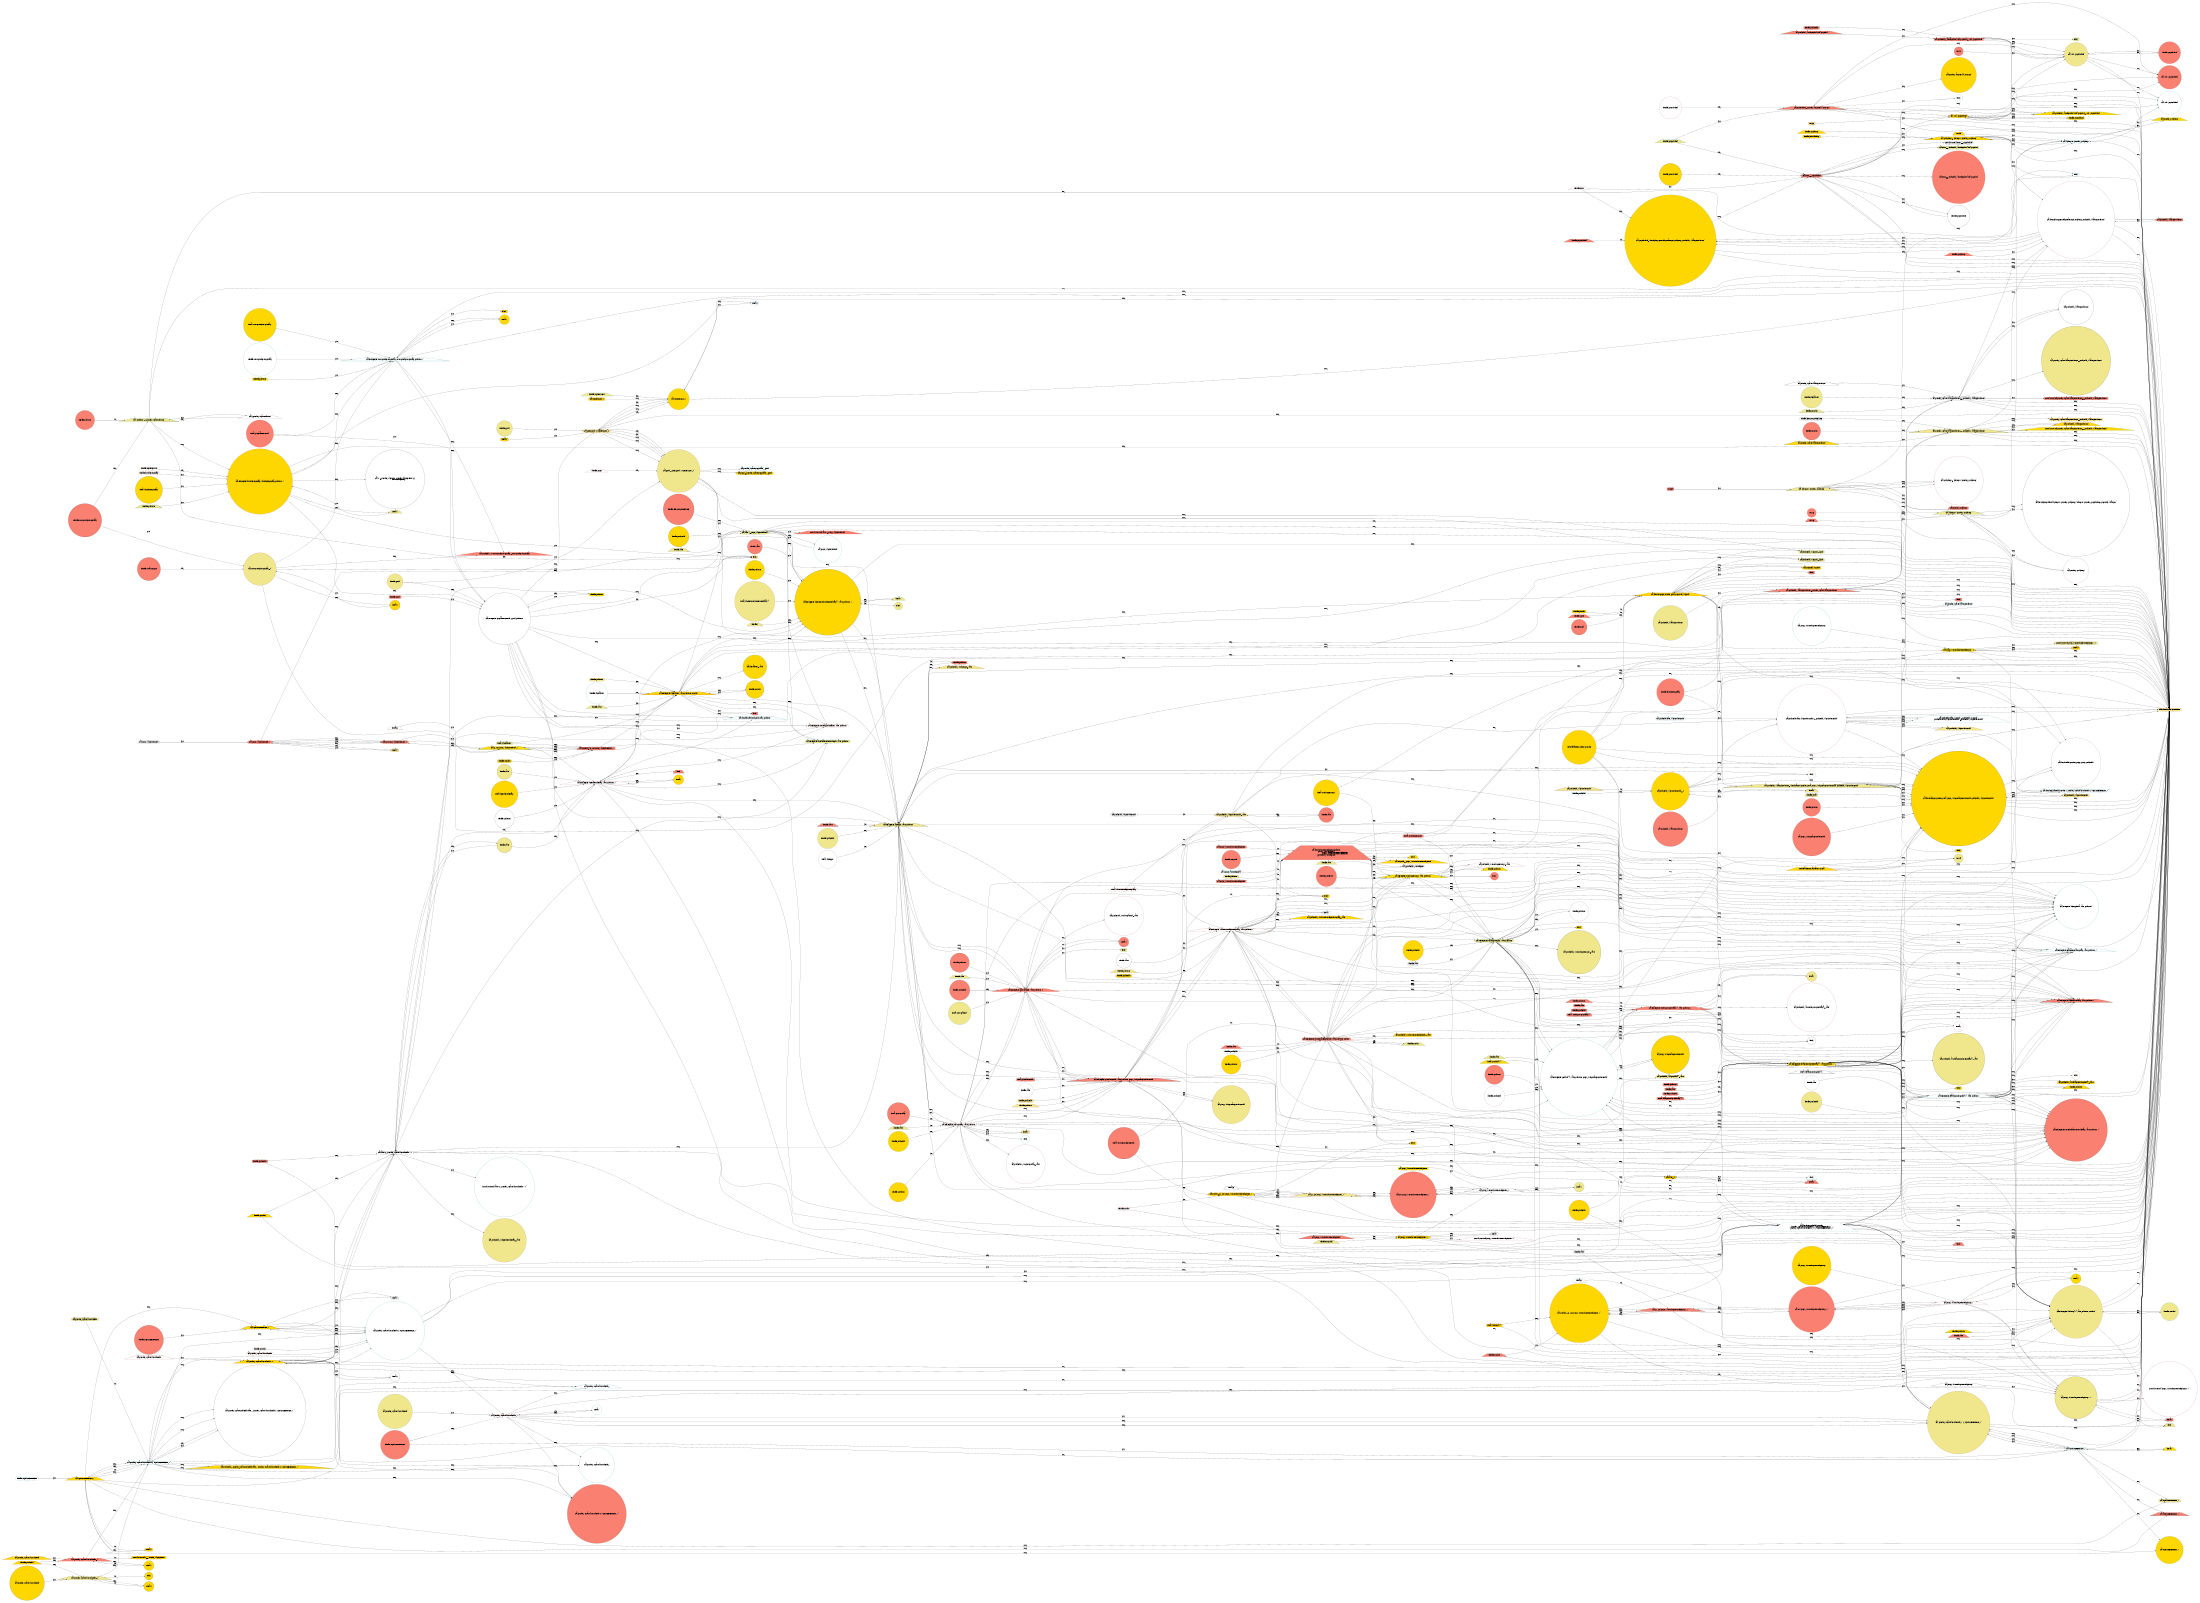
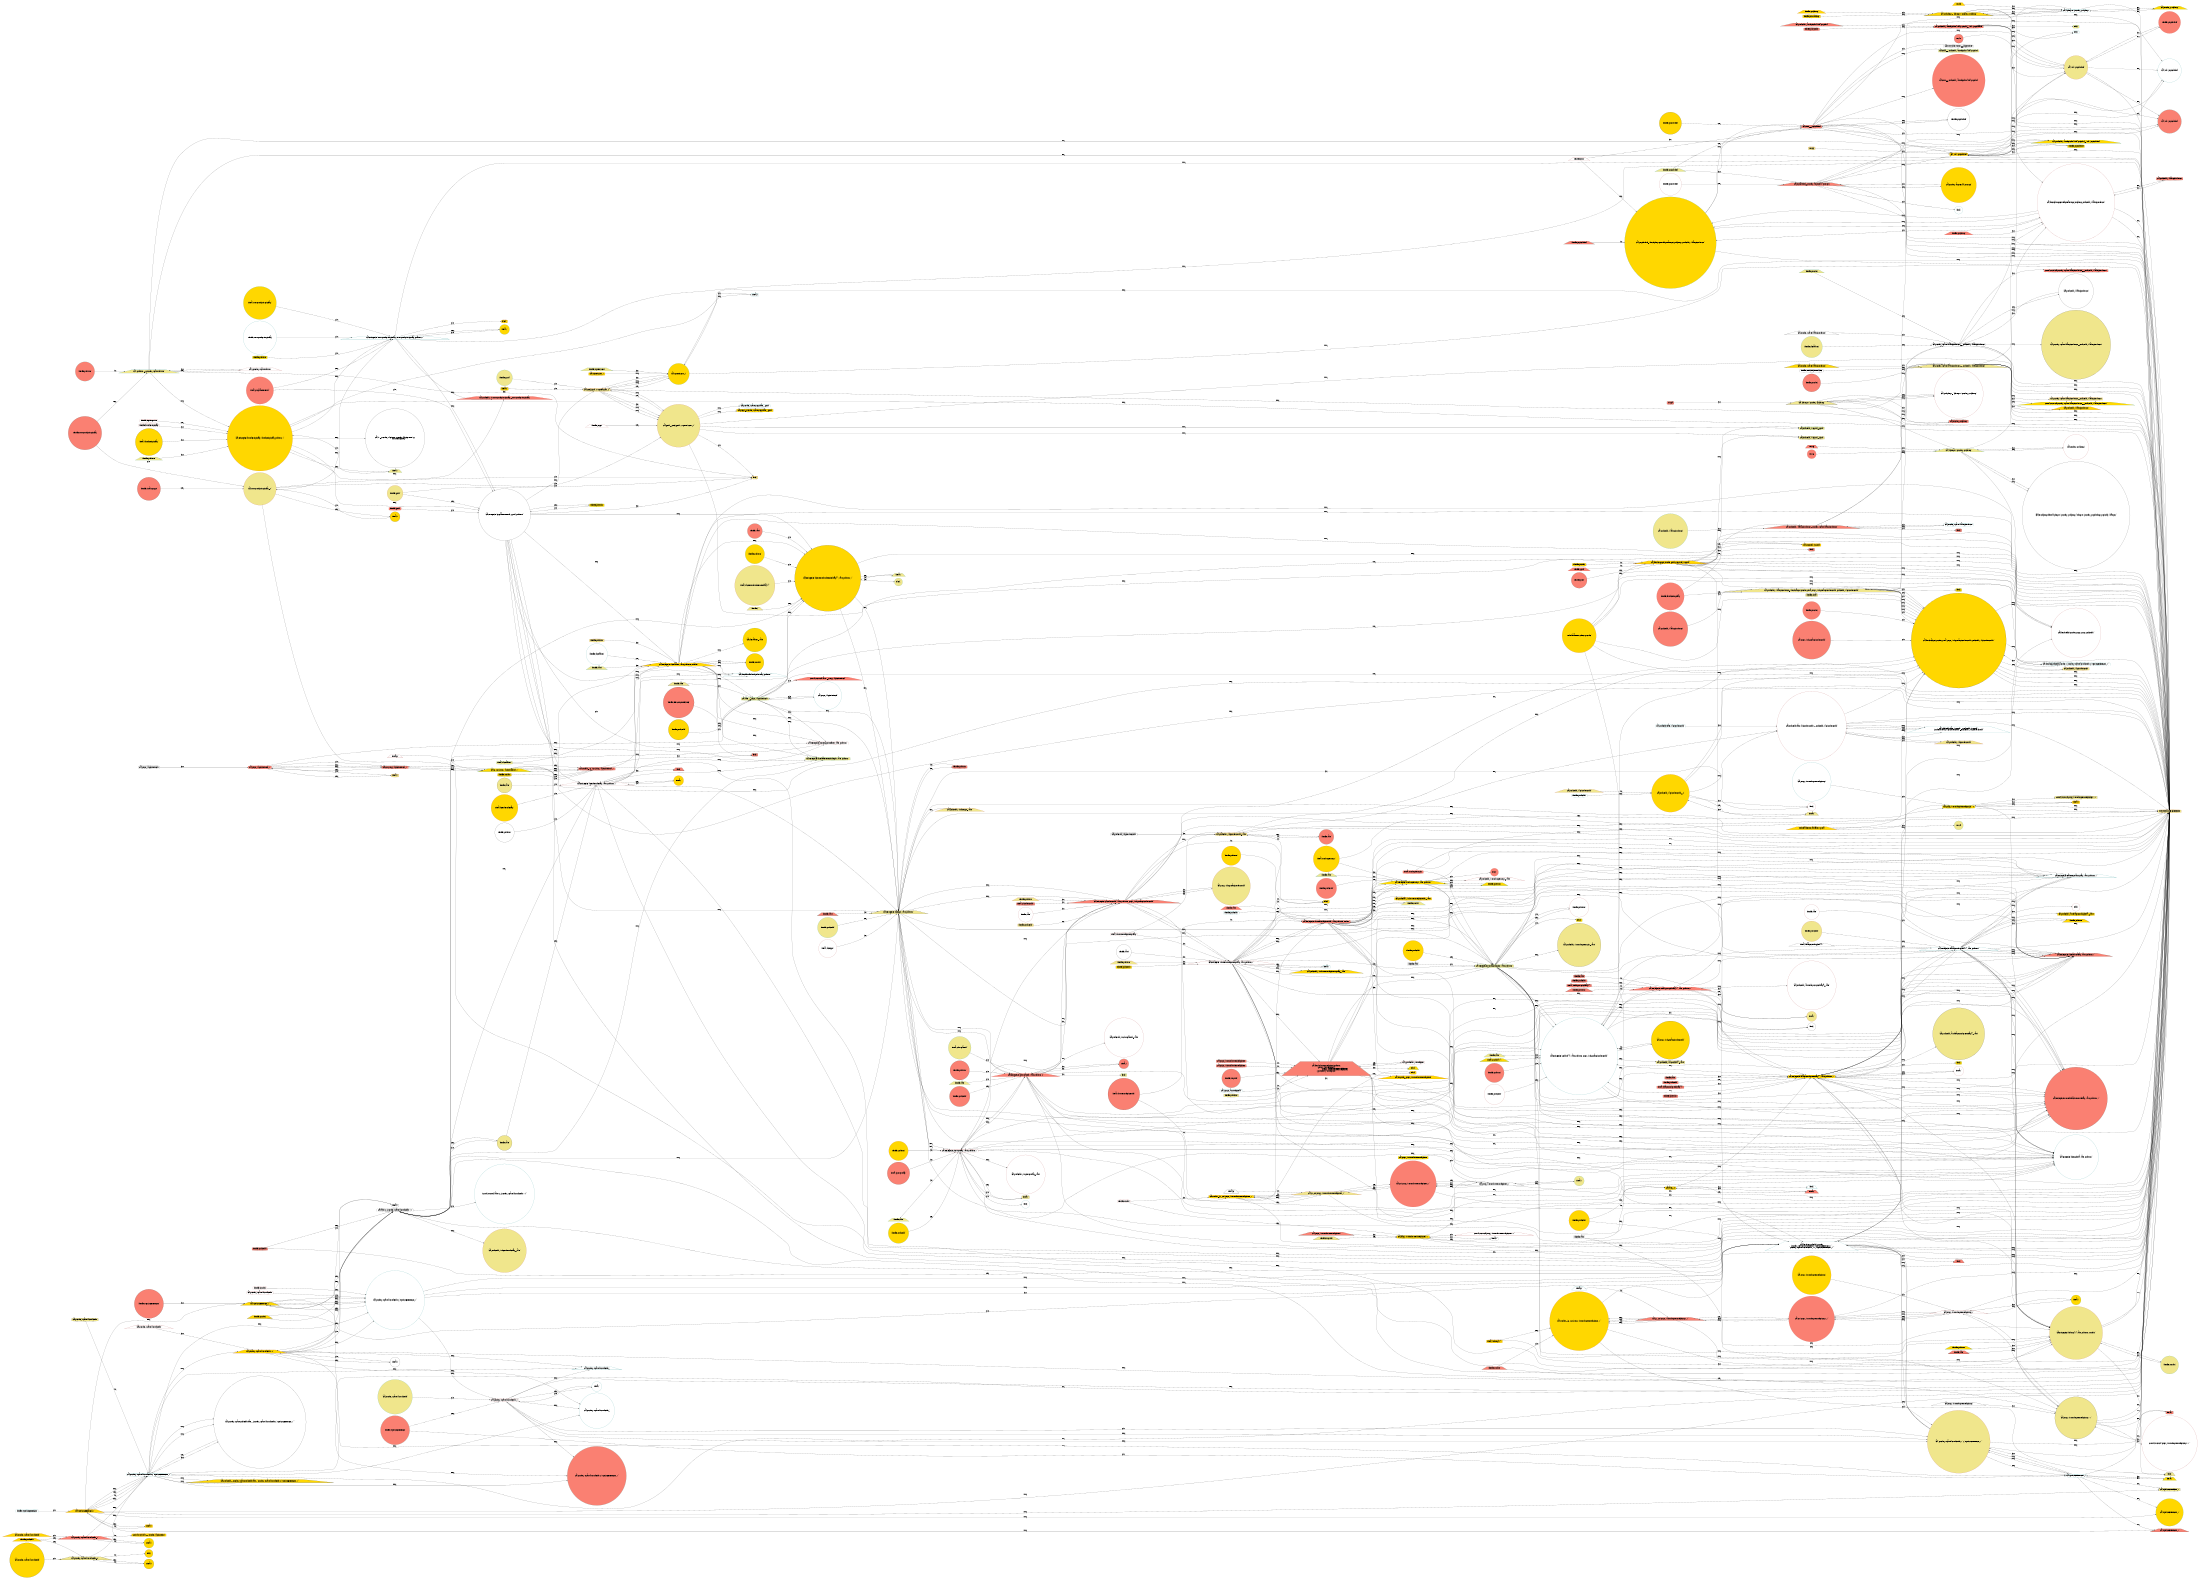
edge "(Call,ps_codec->as_process[0].ps_cur_pic)" -> "(Call,ps_pic_buf_ref = ps_codec->as_process[0].ps_cur_pic)": added, label "AST:"
edge "(Call,pps_id = CLIP3(pps_id, 0, MAX_PPS_CNT - 2))" -> "(MethodReturn,IHEVCD_ERROR_T)": added, label "DDG:"
edge "(MethodParameterIn,codec_t *ps_codec)" -> "1000129": removed, label "AST:"
